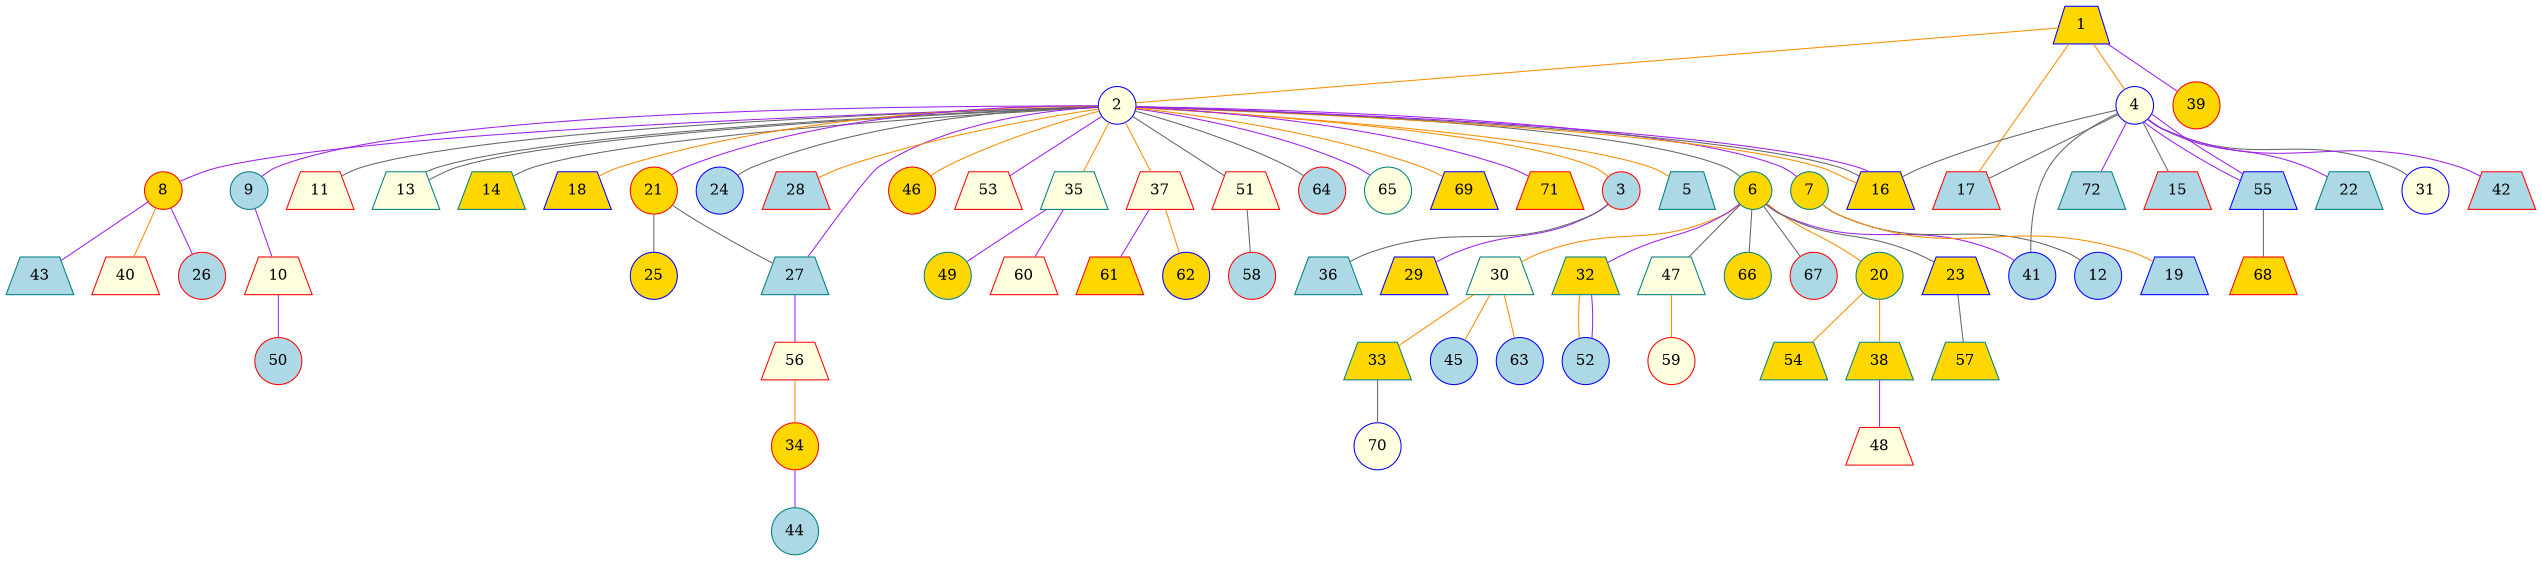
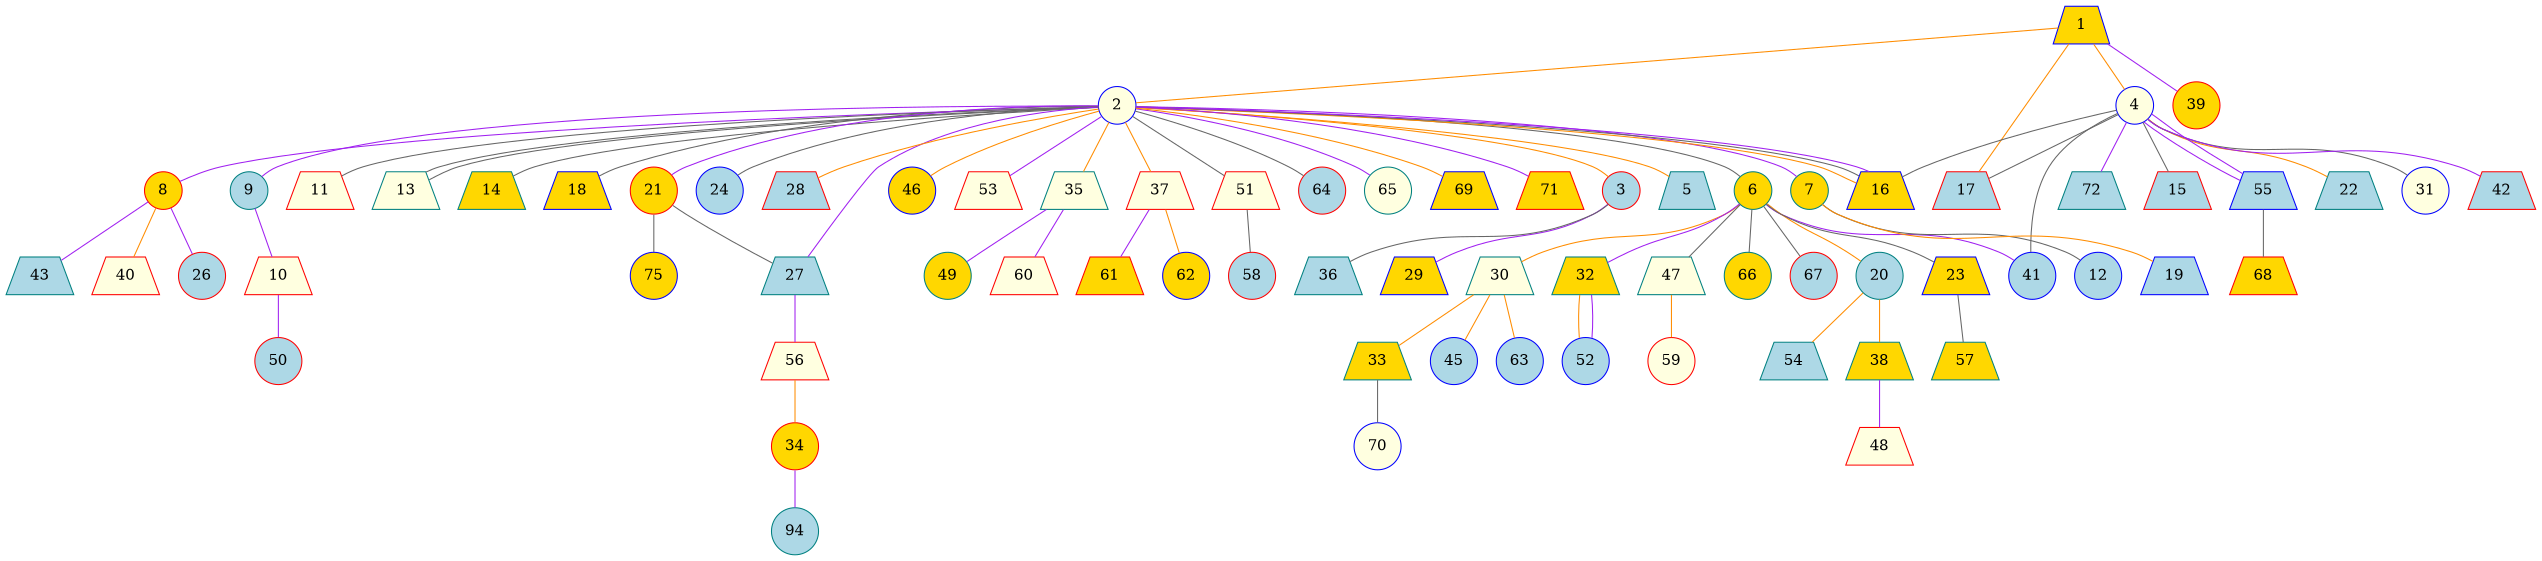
edge "2" -- "18": color darkorange -> gray40
edge "4" -- "22": color purple -> darkorange
node "46": color red -> blue
node "25": label "25" -> "75"
node "20": fillcolor gold -> lightblue
node "54": fillcolor gold -> lightblue
node "44": label "44" -> "94"
